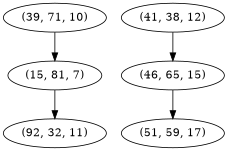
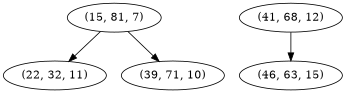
node "(41, 38, 12)": label "(41, 38, 12)" -> "(41, 68, 12)"
edge "(39, 71, 10)" -> "(15, 81, 7)": reversed
node "(46, 65, 15)": label "(46, 65, 15)" -> "(46, 63, 15)"
node "(92, 32, 11)": label "(92, 32, 11)" -> "(22, 32, 11)"
node "(51, 59, 17)": removed
